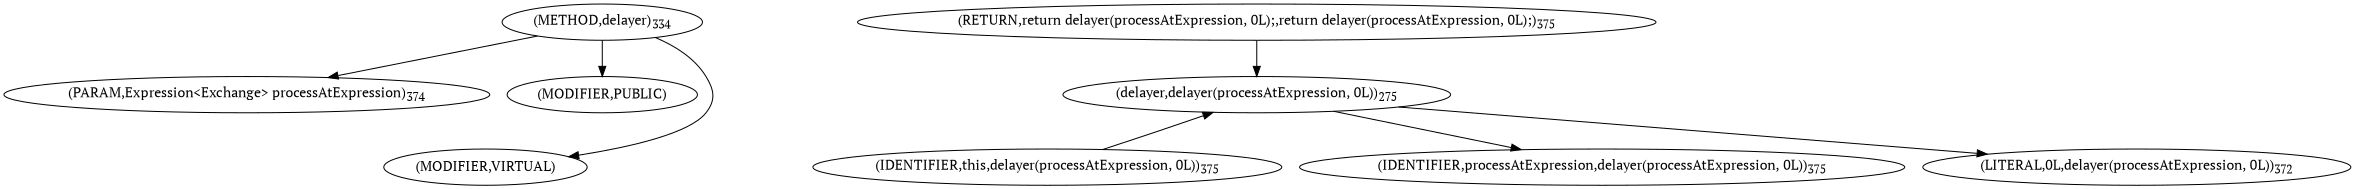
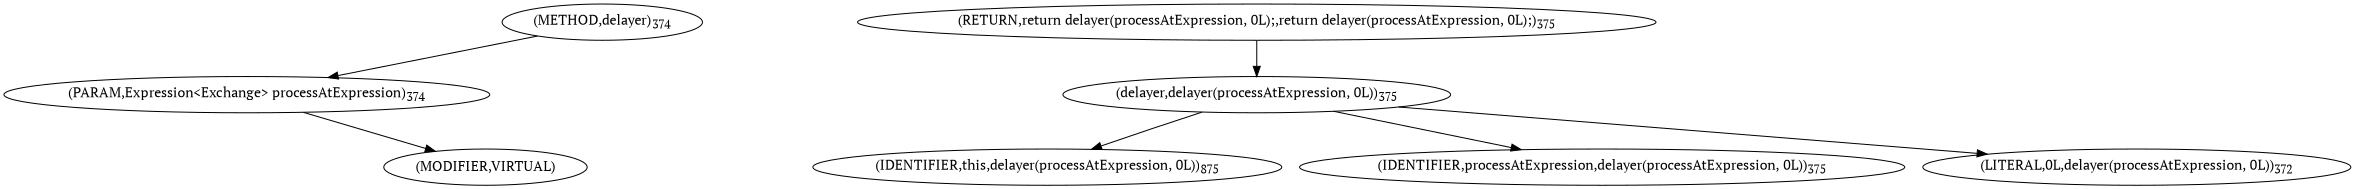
node "(METHOD,delayer)": text "334" -> "374"
node "(delayer,delayer(processAtExpression, 0L))": text "275" -> "375"
node "(MODIFIER,PUBLIC)": removed
edge "(METHOD,delayer)" -> "(MODIFIER,VIRTUAL)": now "(PARAM,Expression<Exchange> processAtExpression)" -> "(MODIFIER,VIRTUAL)"
edge "(IDENTIFIER,this,delayer(processAtExpression, 0L))" -> "(delayer,delayer(processAtExpression, 0L))": reversed
node "(IDENTIFIER,this,delayer(processAtExpression, 0L))": text "375" -> "875"
